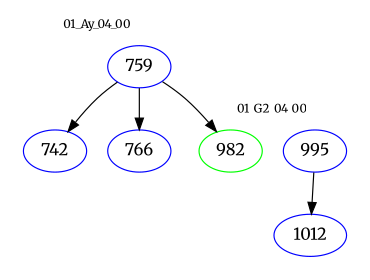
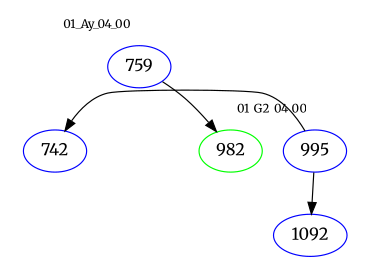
edge "759" -> "742": now "995" -> "742"
node "766": removed
node "1012": label "1012" -> "1092"
